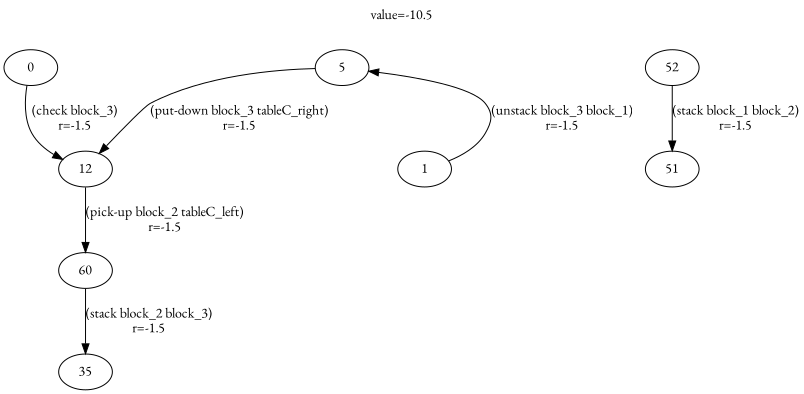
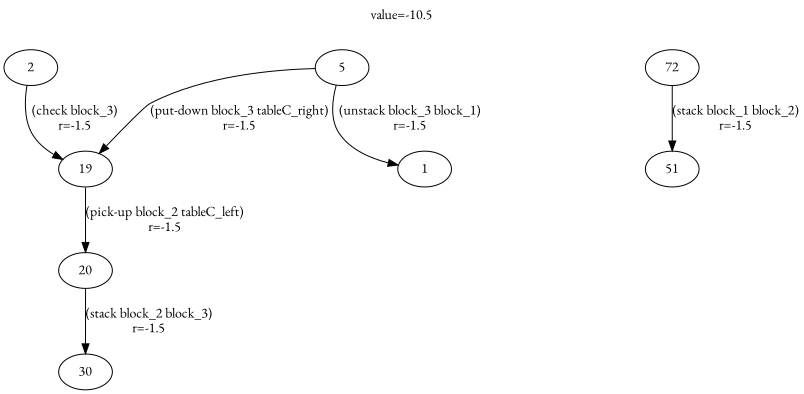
node "0": label "0" -> "2"
node "52": label "52" -> "72"
edge "1" -> "5": reversed
node "12": label "12" -> "19"
node "60": label "60" -> "20"
node "35": label "35" -> "30"
